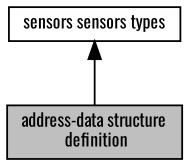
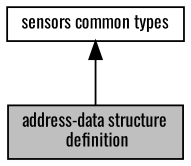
node "sensors sensors types": label "sensors sensors types" -> "sensors common types"
